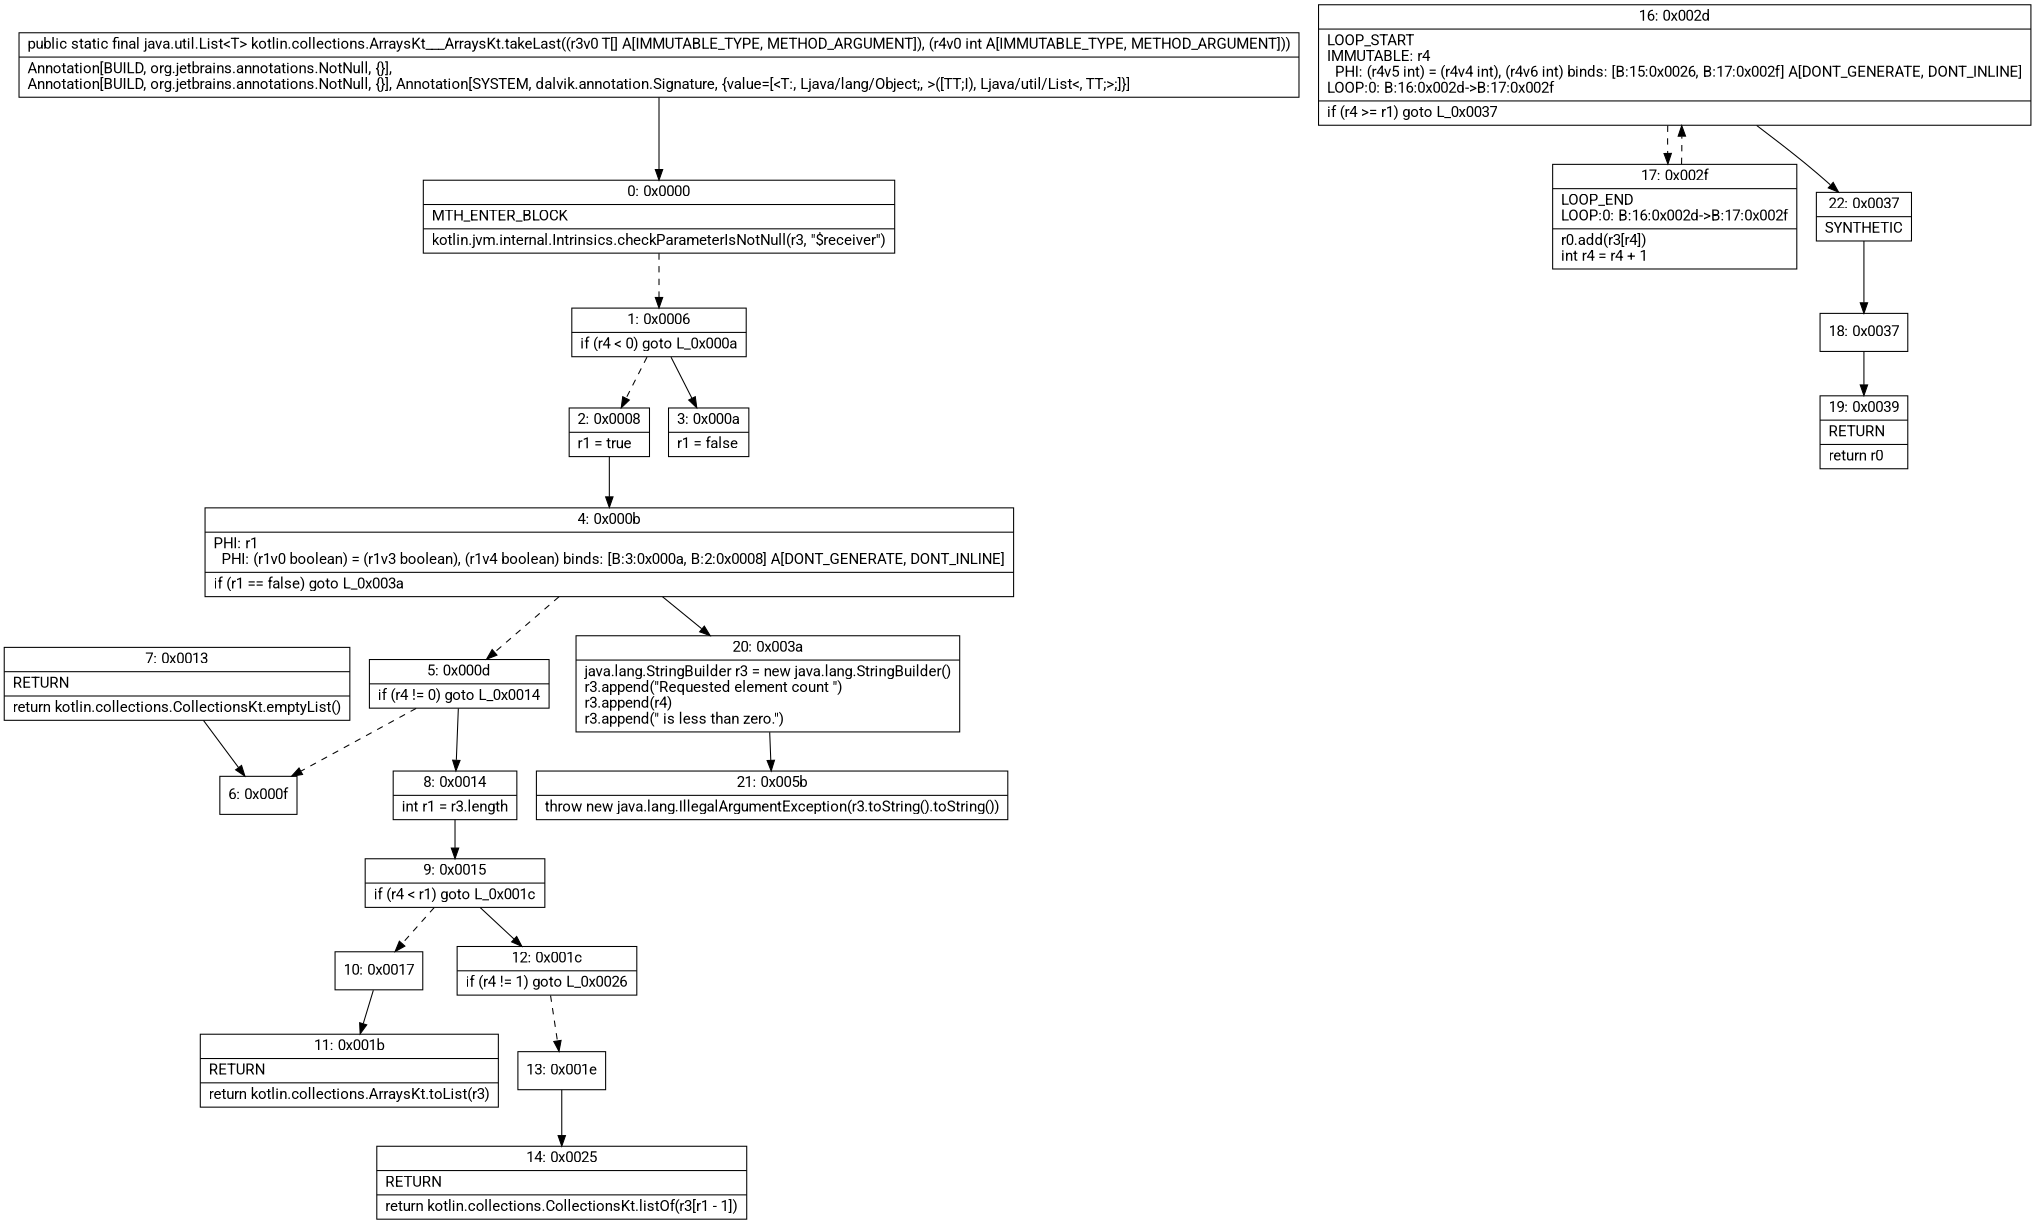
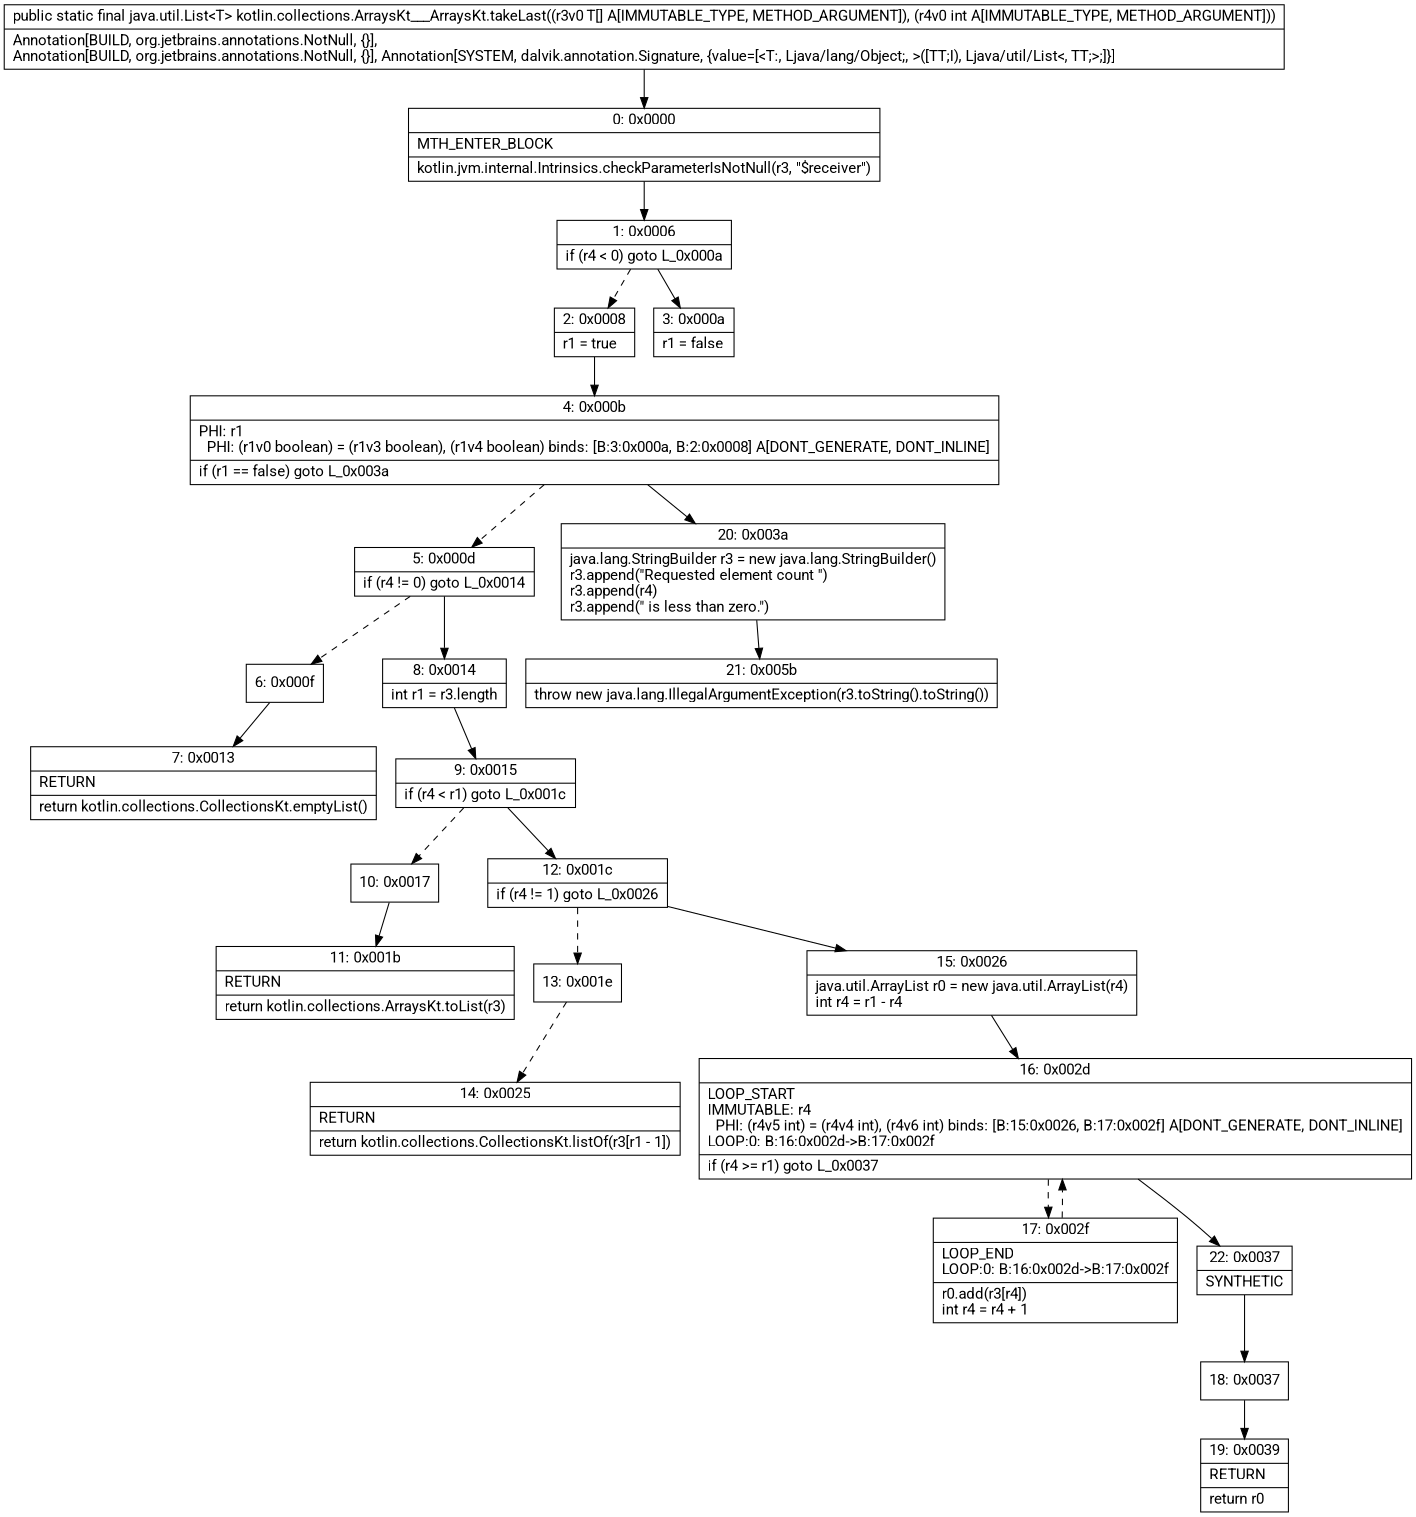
edge "0: 0x0000" -> "1: 0x0006": style dashed -> solid
edge "7: 0x0013" -> "6: 0x000f": reversed
node "15: 0x0026": added
edge "13: 0x001e" -> "14: 0x0025": style solid -> dashed
